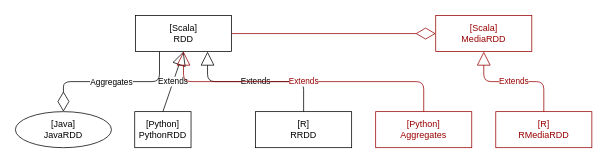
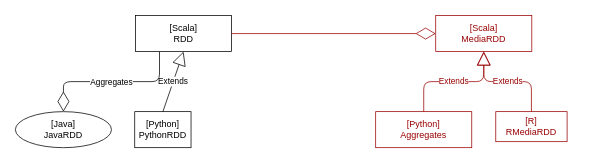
edge "[Python] Aggregates" -> "[Scala] RDD": now "[Python] Aggregates" -> "[Scala] MediaRDD"
edge "[R] RRDD" -> "[Scala] RDD": removed, label "Extends"
node "[R] RRDD": removed
node "[R] RMediaRDD": size 96x36 -> 71x30
